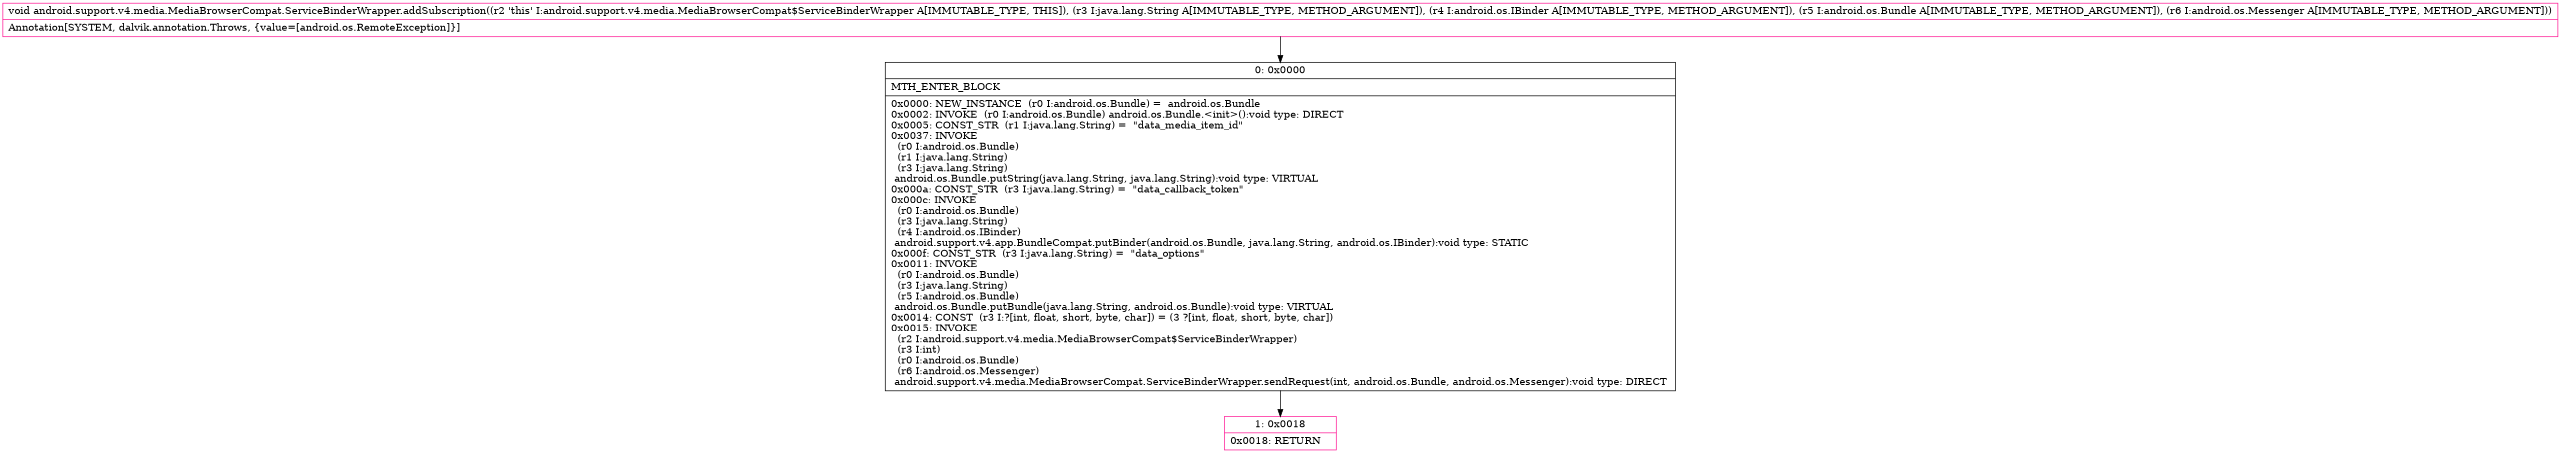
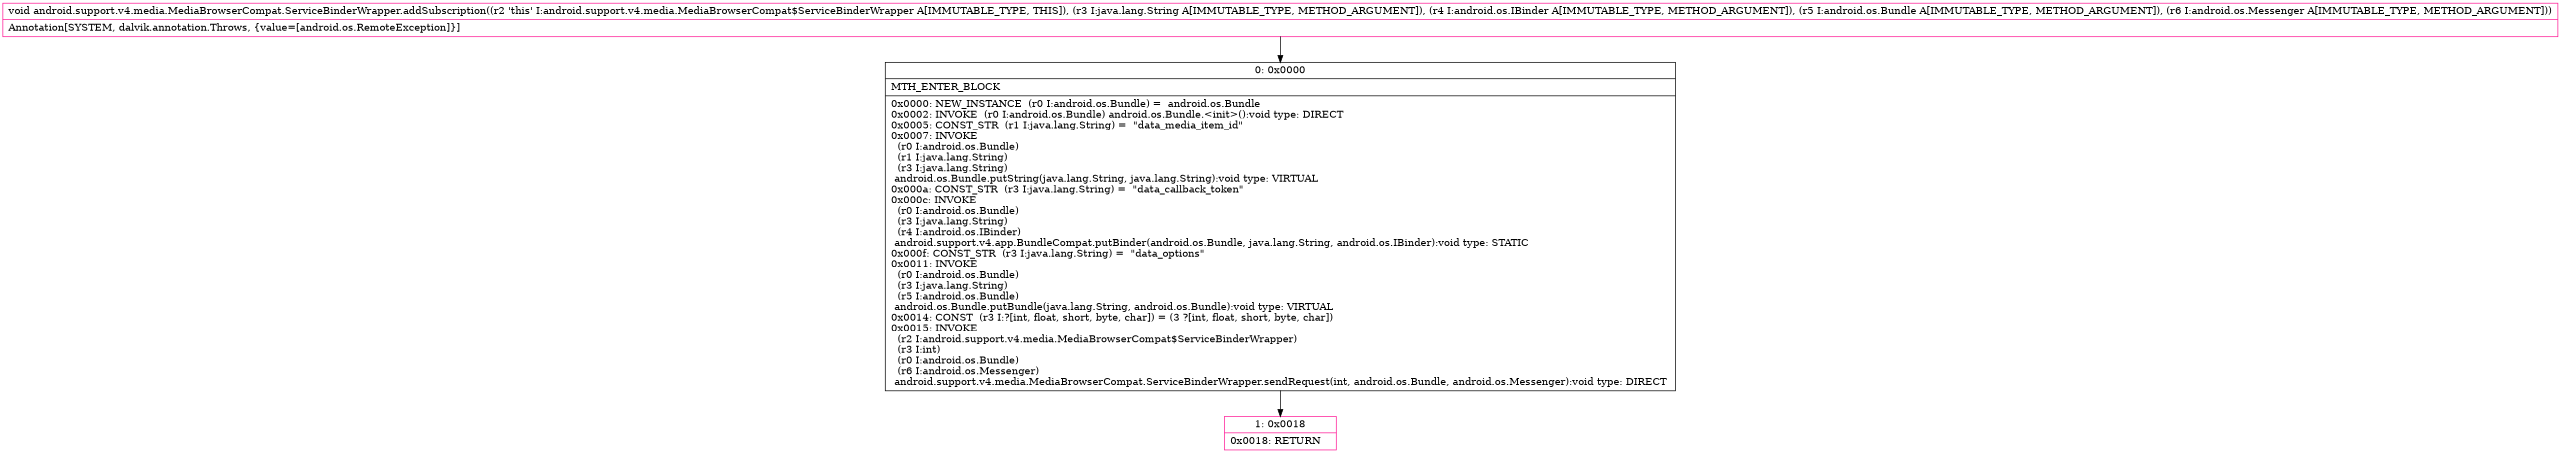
node "0: 0x0000": text "0x0037: INVOKE" -> "0x0007: INVOKE"
